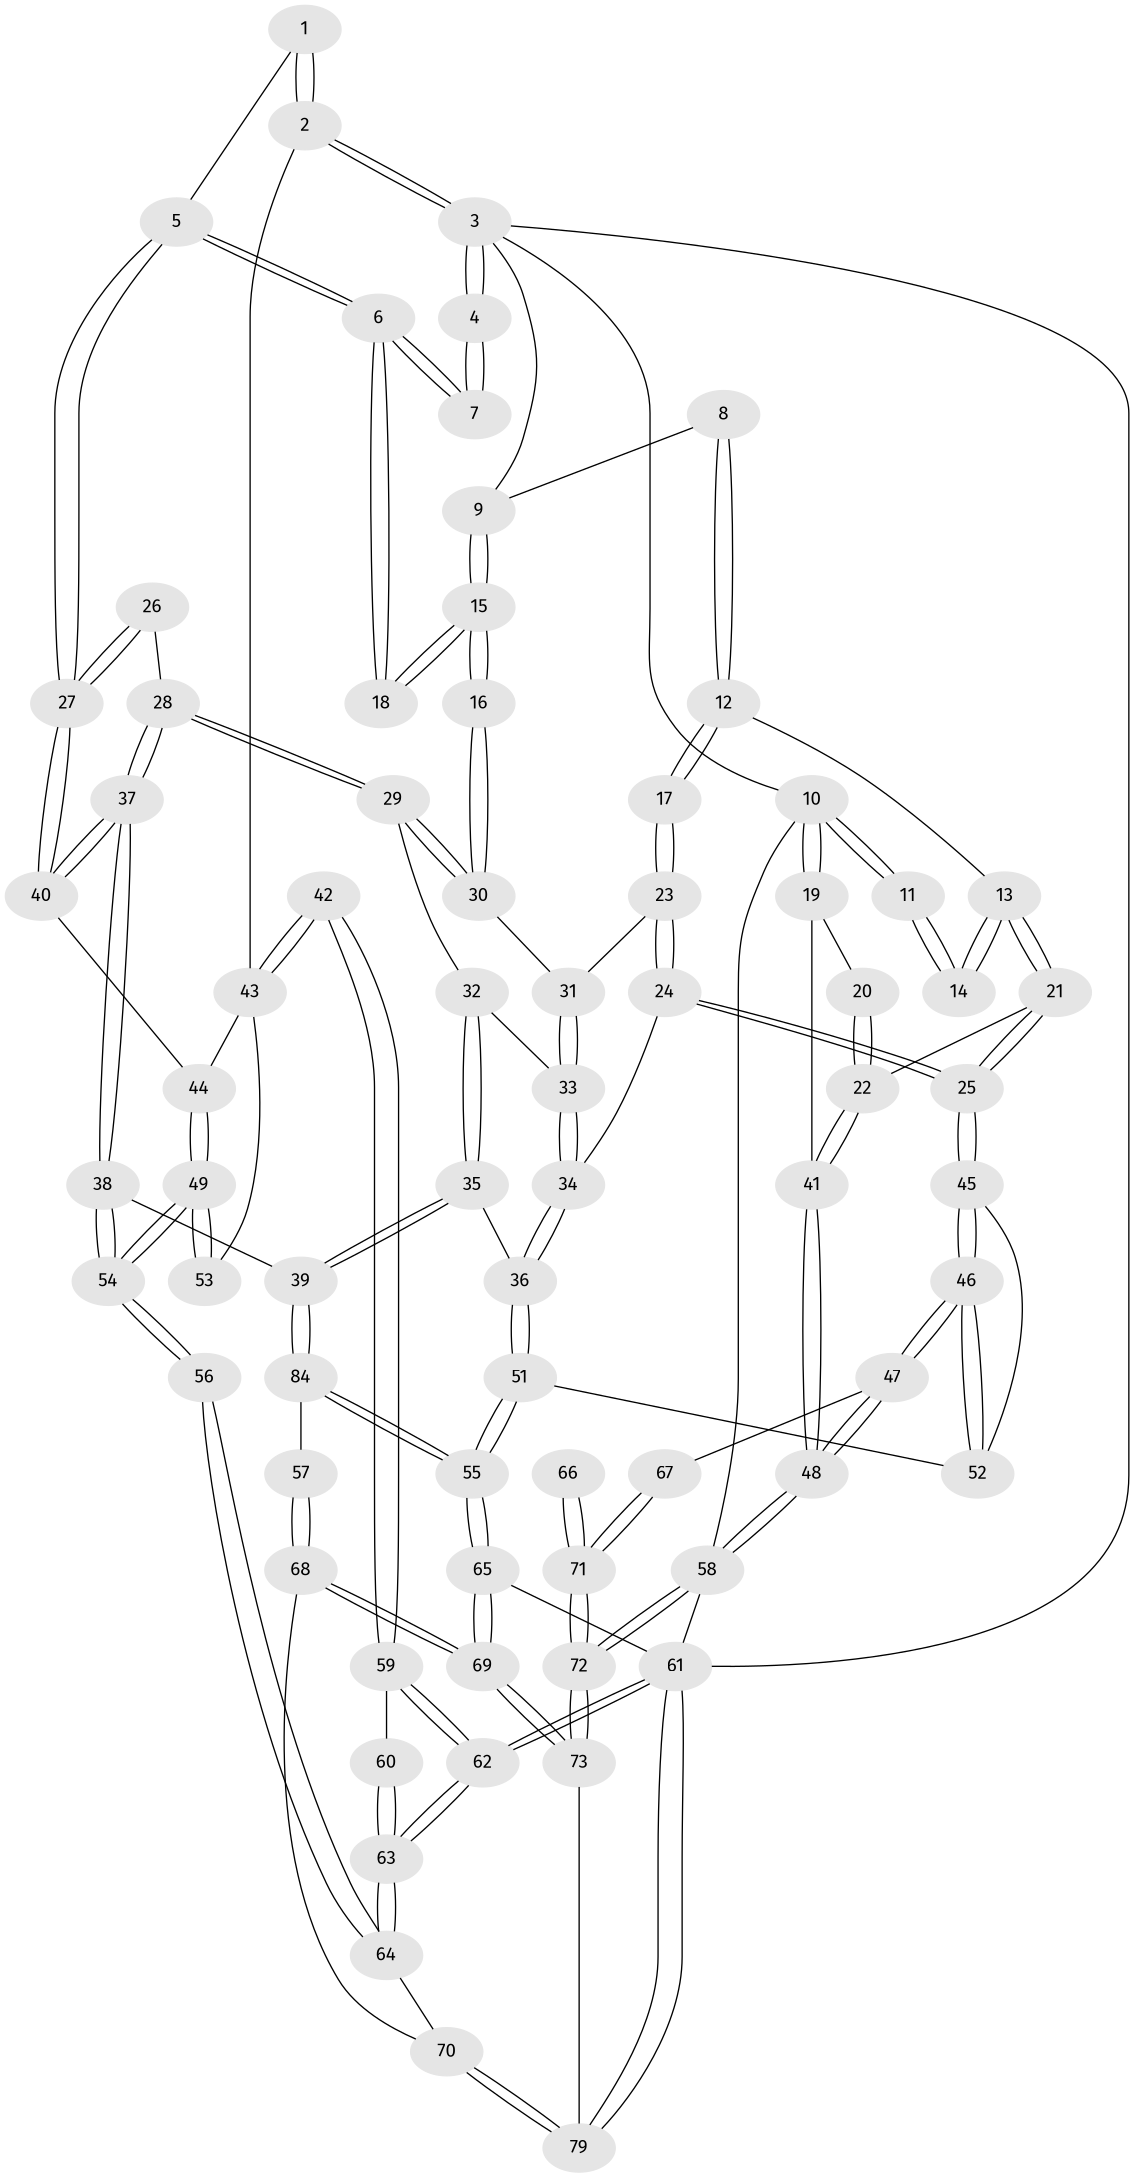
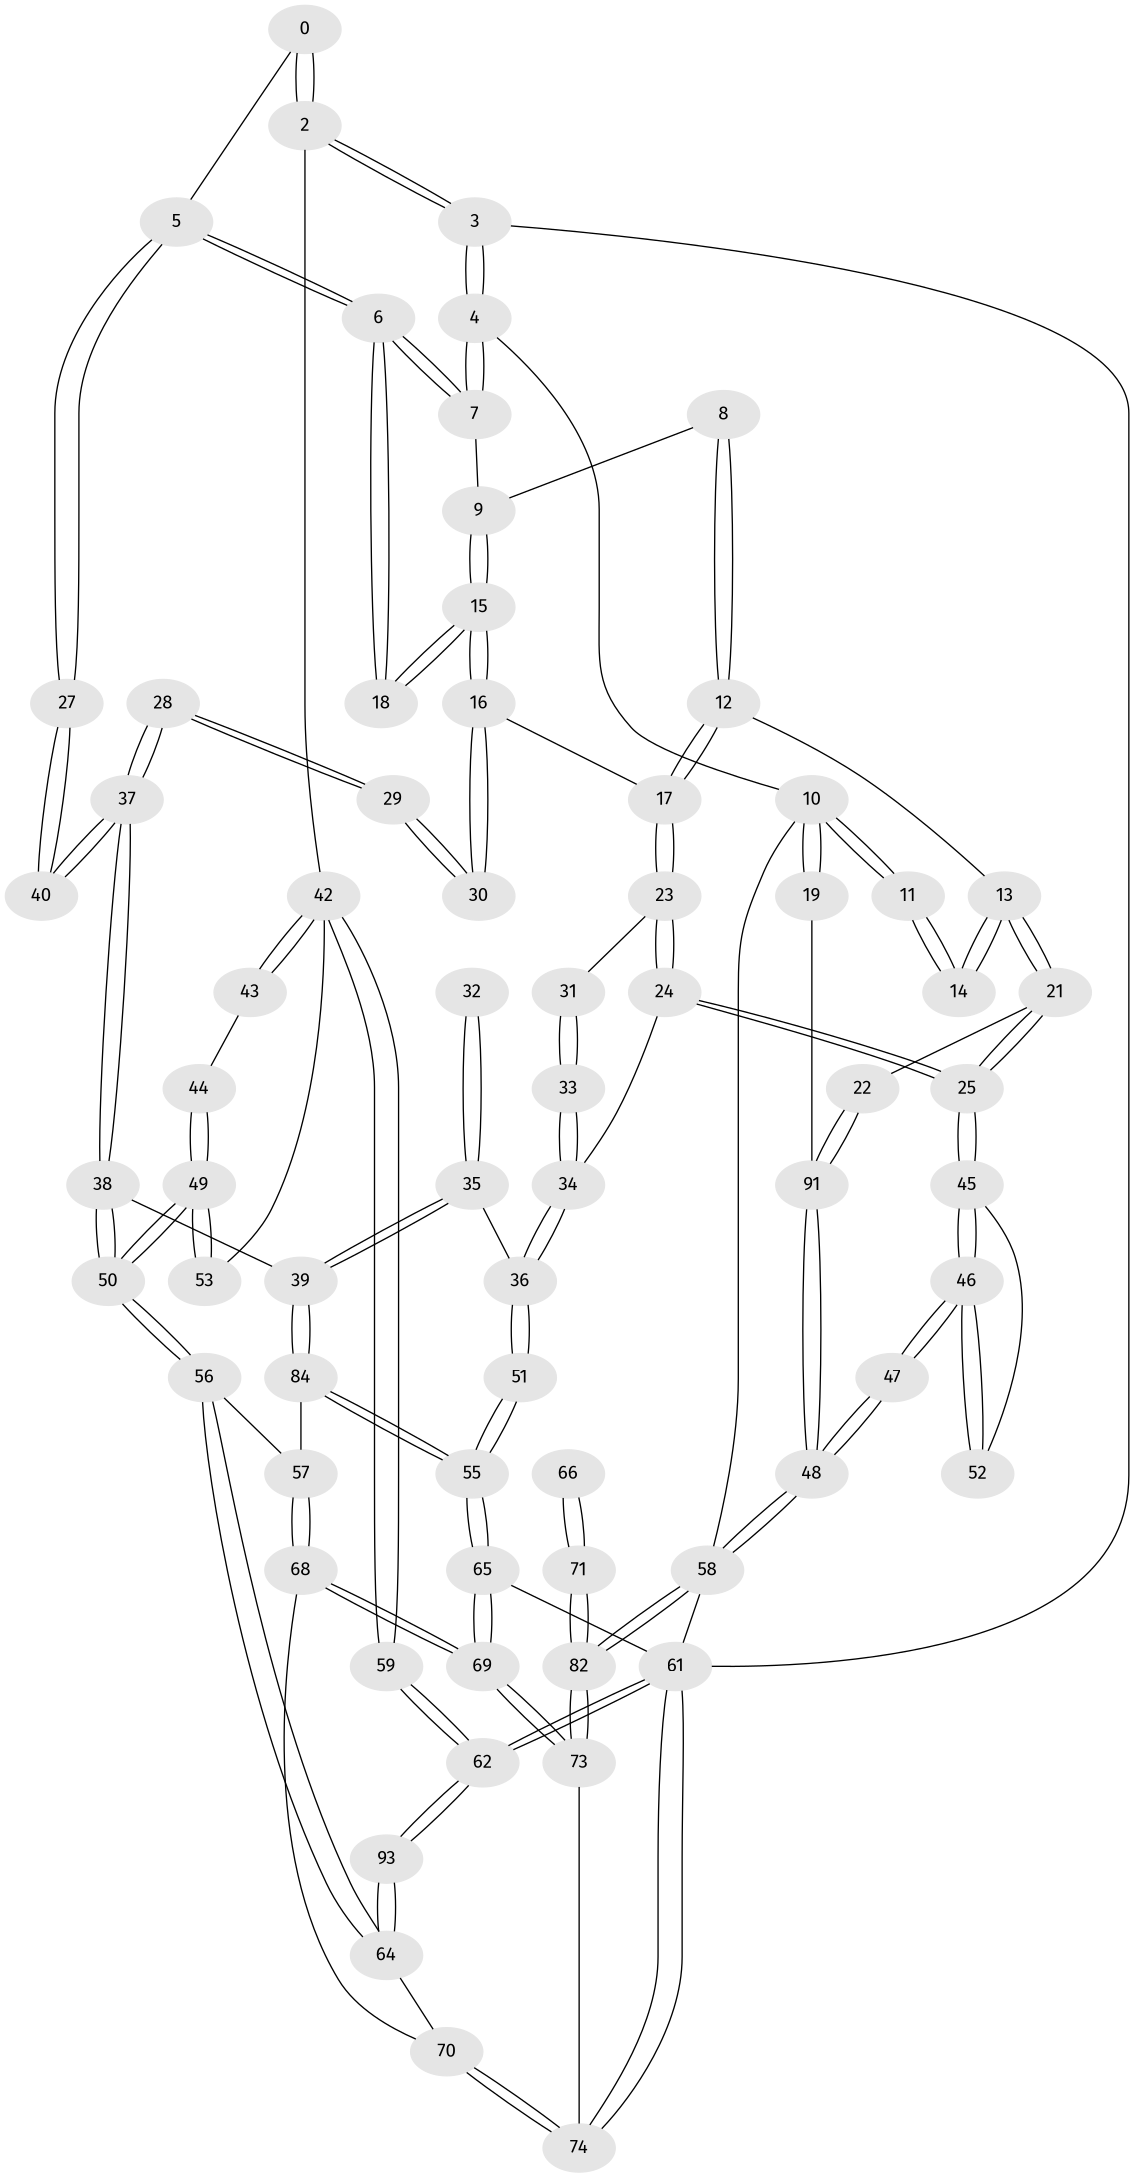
node "1": label "1" -> "0"
edge "3" -- "9": now "7" -- "9"
edge "3" -- "10": now "4" -- "10"
edge "2" -- "43": now "2" -- "42"
node "26": removed
edge "16" -- "17": added
edge "29" -- "32": removed
edge "30" -- "31": removed
node "20": removed
edge "40" -- "44": removed
edge "32" -- "33": removed
edge "43" -- "53": now "42" -- "53"
node "41": label "41" -> "91"
node "54": label "54" -> "50"
edge "56" -- "57": added
edge "51" -- "52": removed
node "67": removed
node "72": label "72" -> "82"
node "60": removed
node "63": label "63" -> "93"
node "79": label "79" -> "74"
